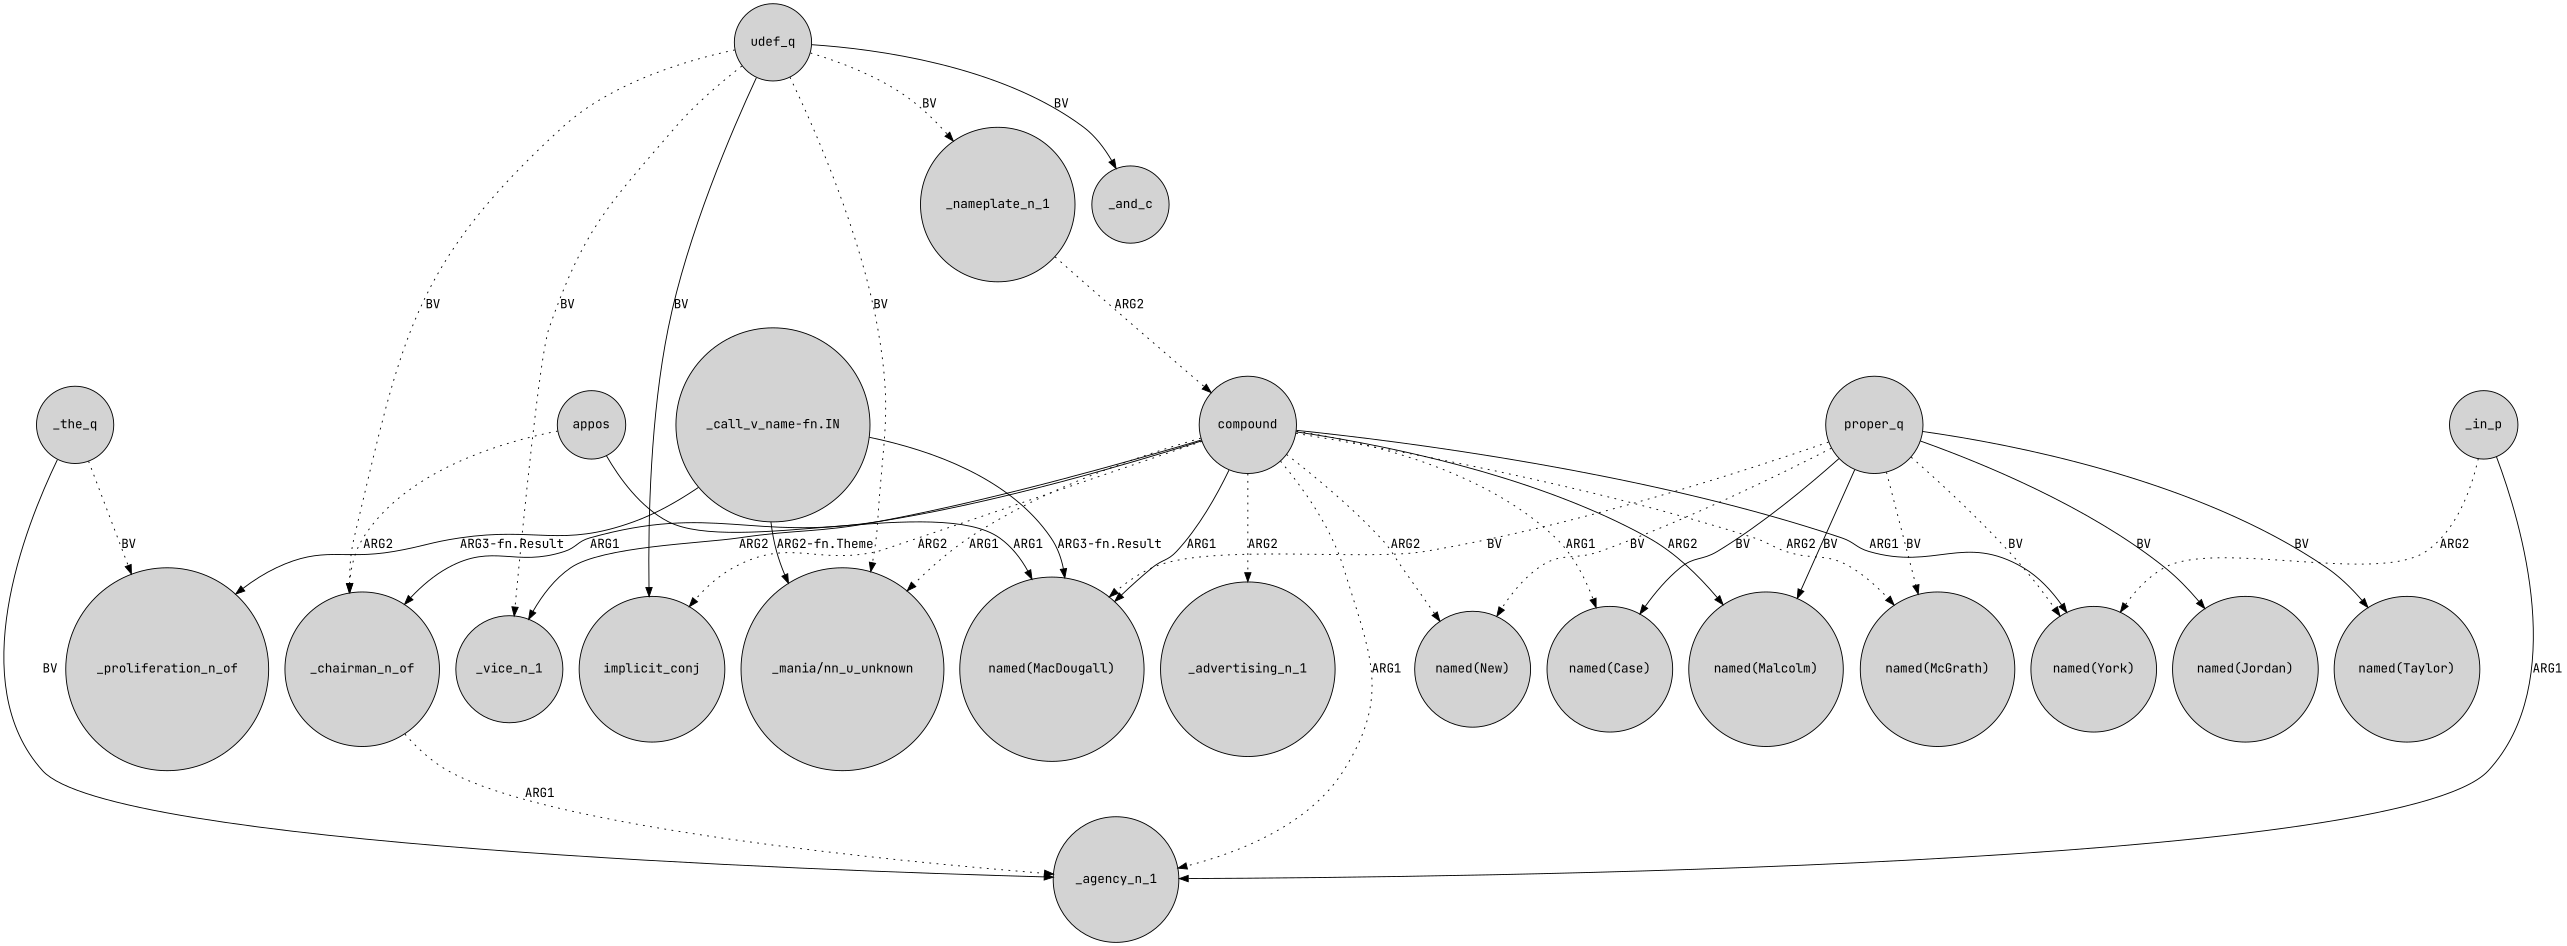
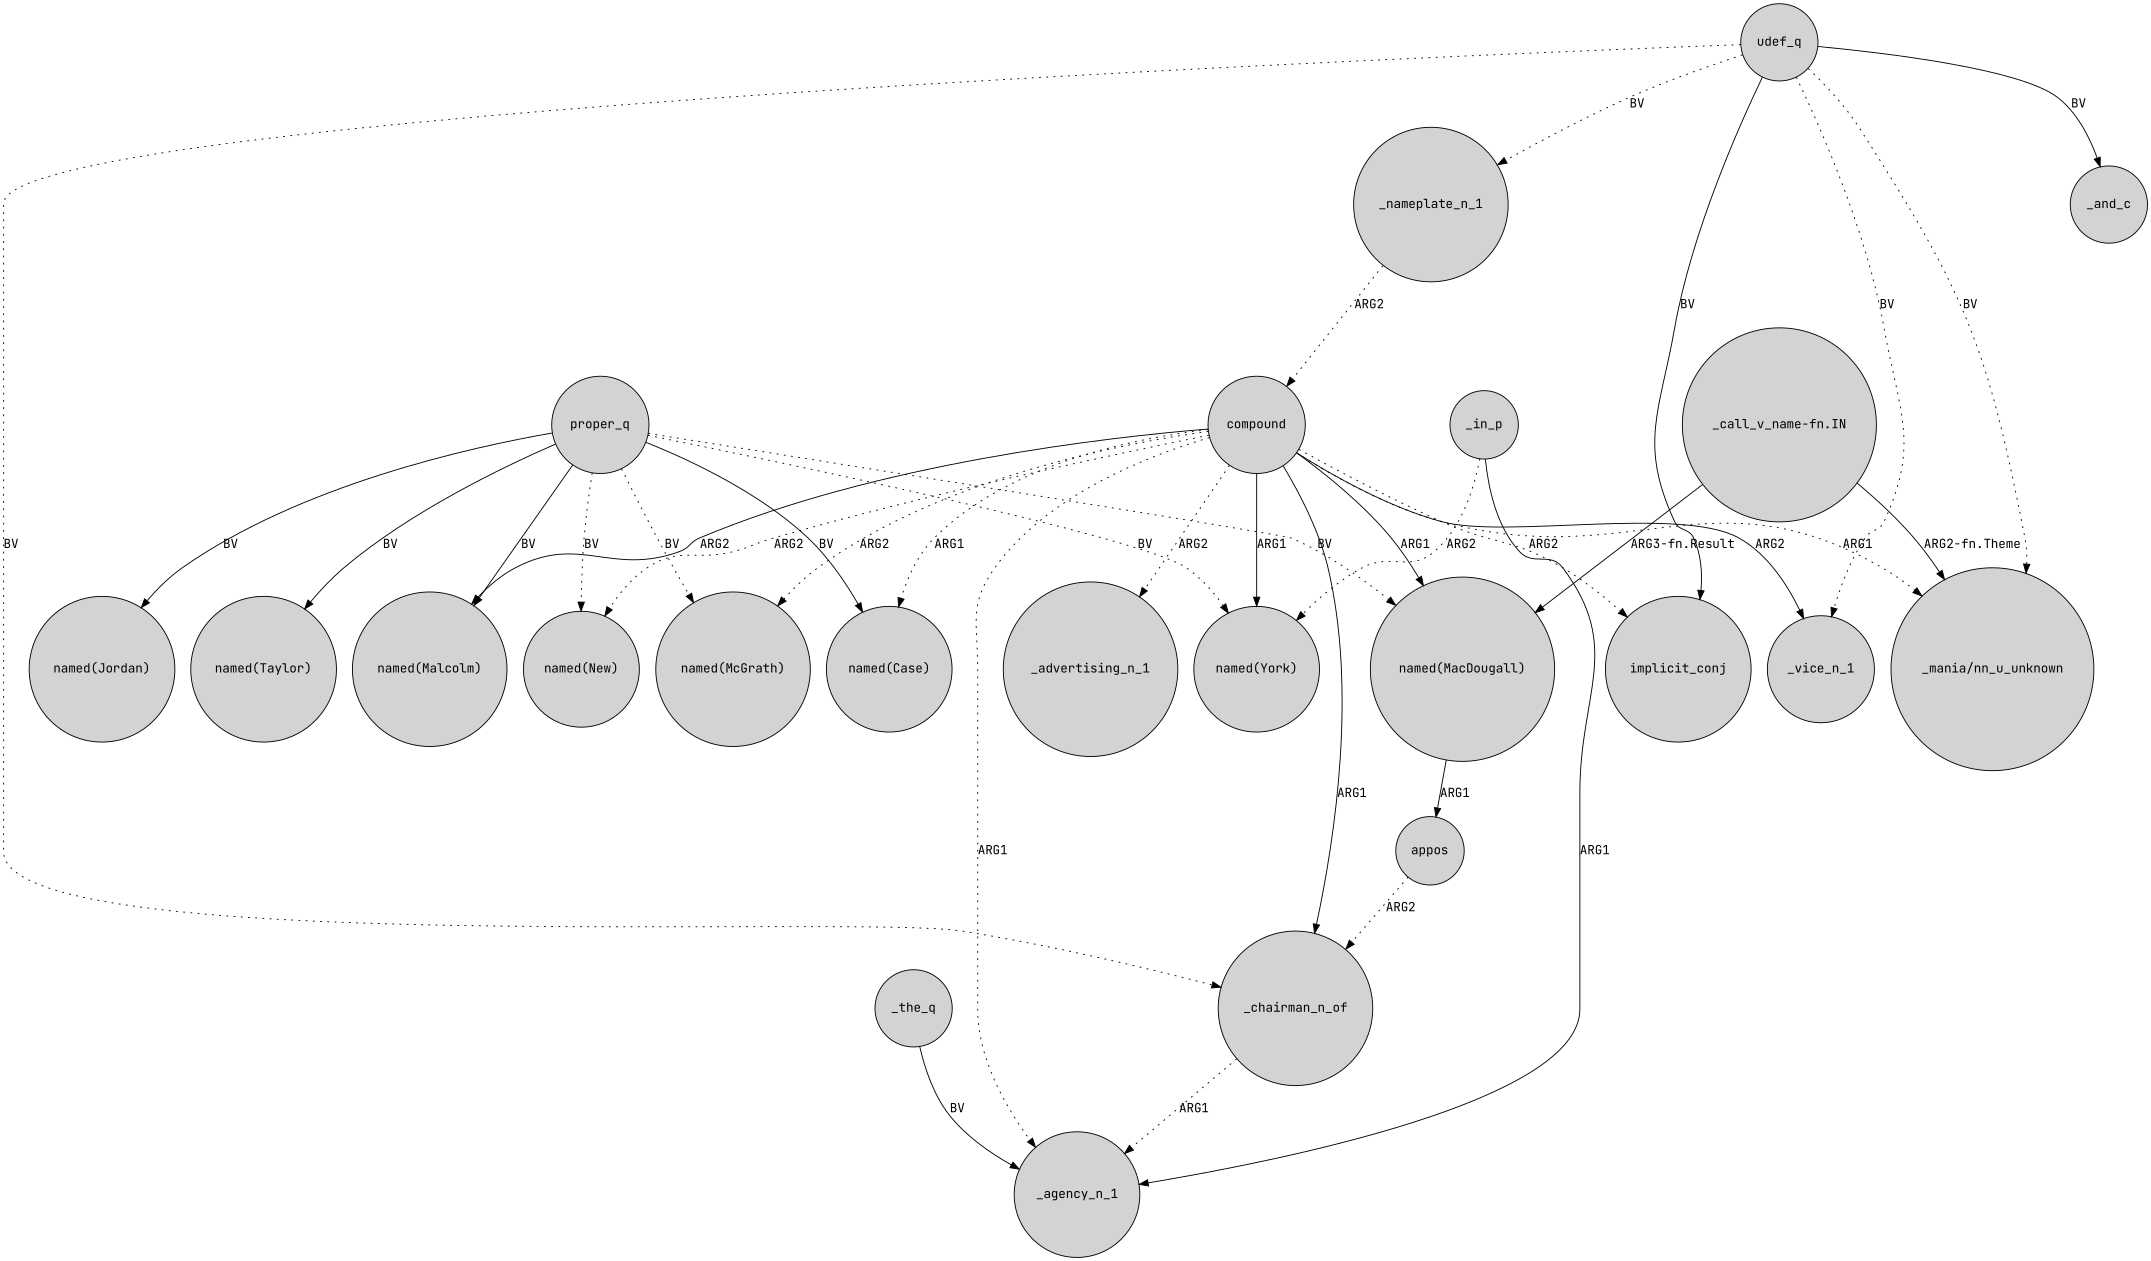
edge "appos" -> "named(MacDougall)": reversed
node "_proliferation_n_of": removed
